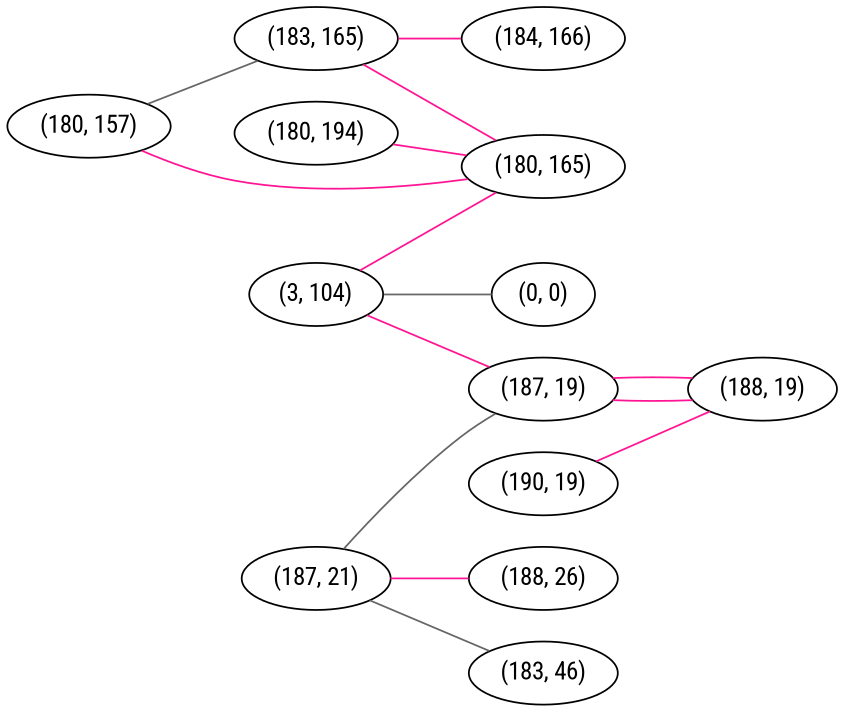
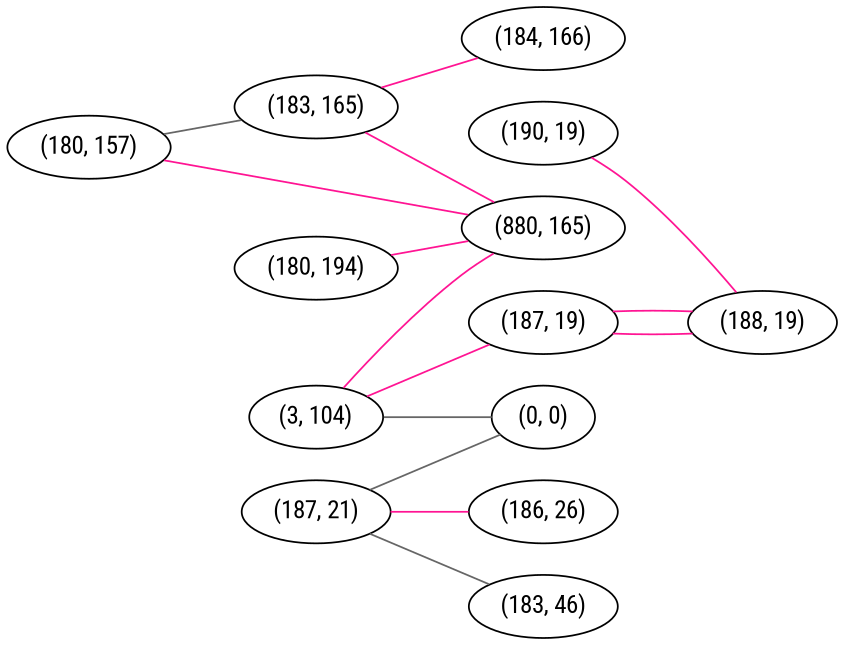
node "(180, 165)": label "(180, 165)" -> "(880, 165)"
edge "(187, 19)" -- "(187, 21)": now "(0, 0)" -- "(187, 21)"
node "(188, 26)": label "(188, 26)" -> "(186, 26)"
